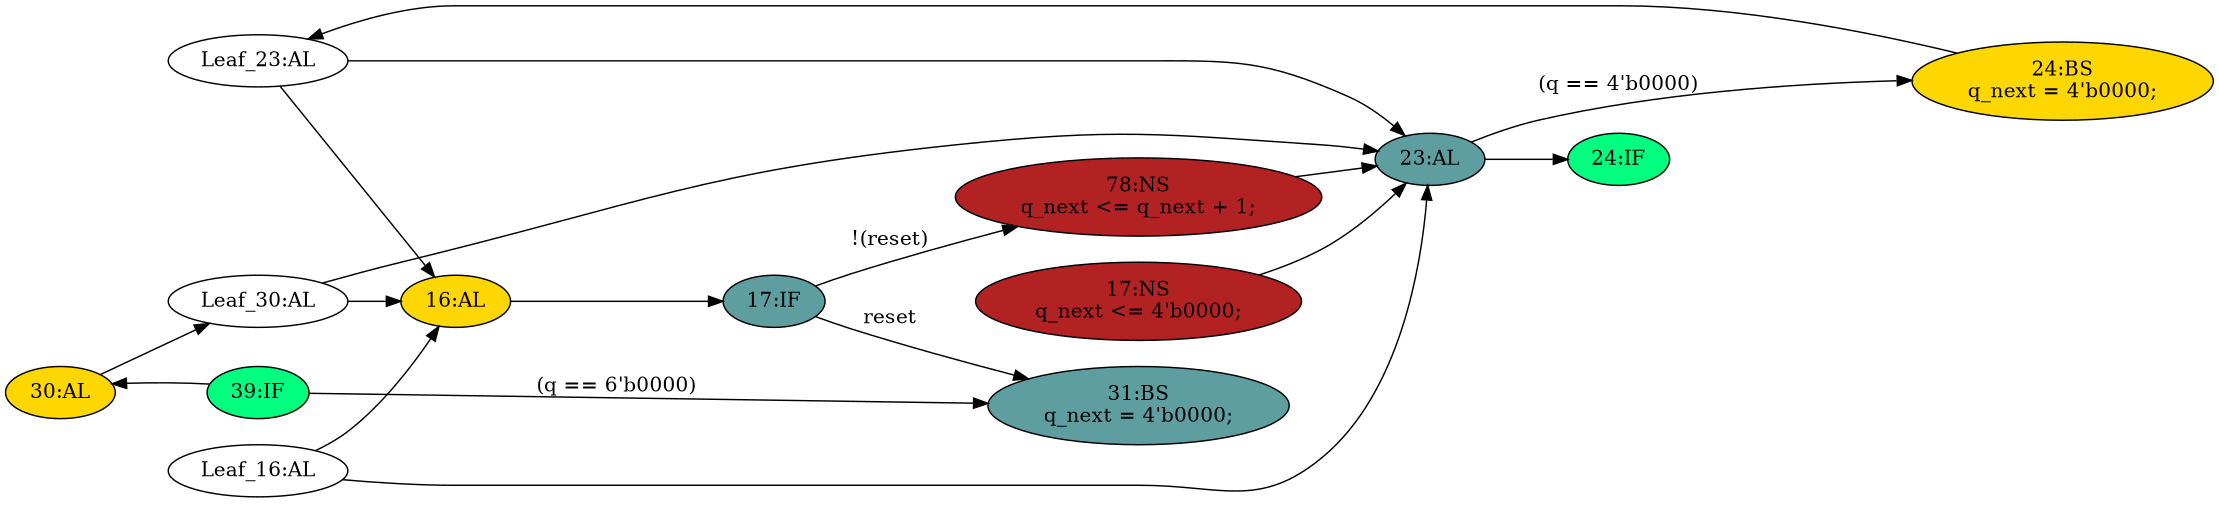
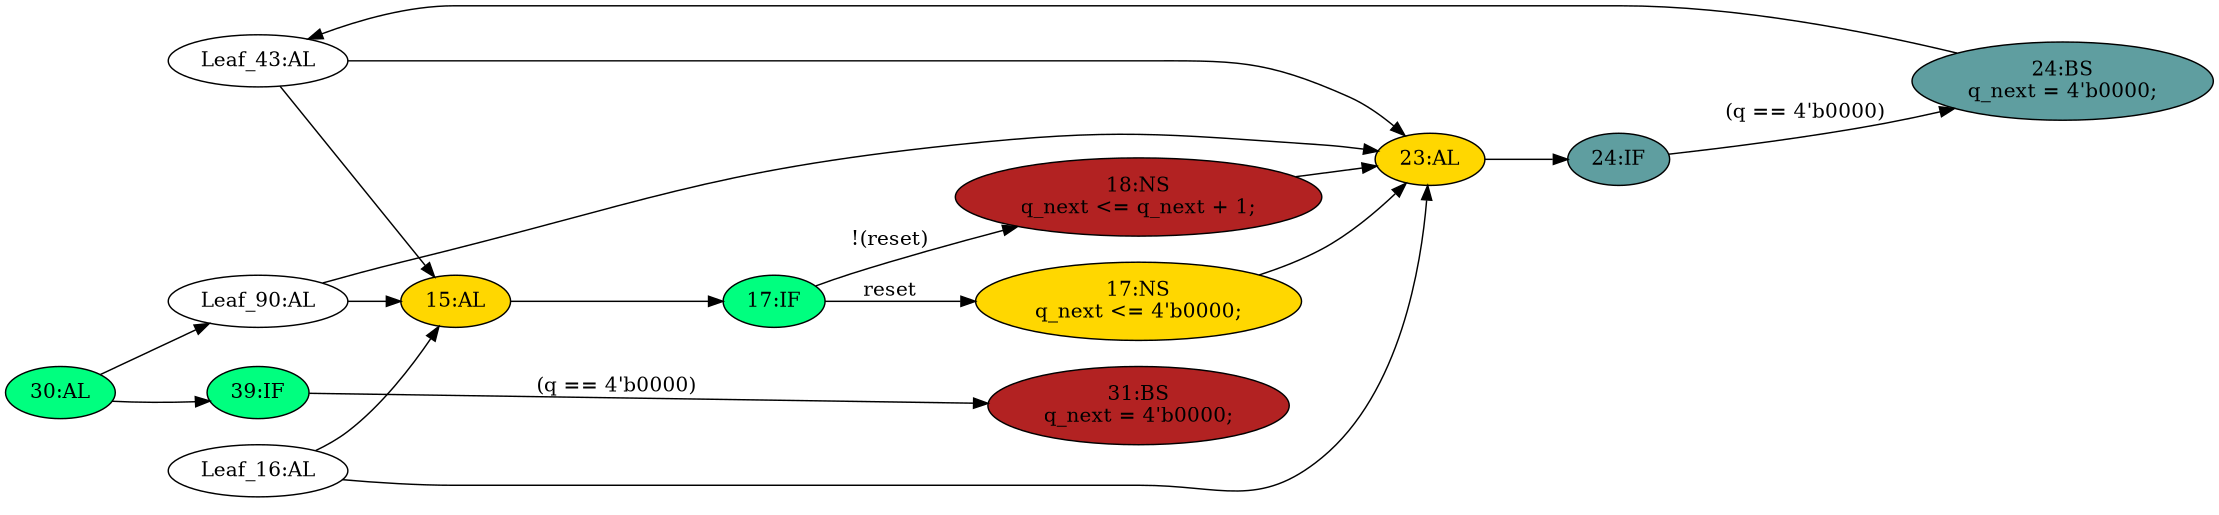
node "Leaf_23:AL": label "Leaf_23:AL" -> "Leaf_43:AL"
node "24:BS q_next = 4'b0000;": fillcolor gold -> cadetblue
edge "23:AL" -> "24:BS q_next = 4'b0000;": now "24:IF" -> "24:BS q_next = 4'b0000;"
node "23:AL": fillcolor cadetblue -> gold
node "24:IF": fillcolor springgreen -> cadetblue
node "78:NS q_next <= q_next + 1;": label "78:NS q_next <= q_next + 1;" -> "18:NS q_next <= q_next + 1;"
node "Leaf_30:AL": label "Leaf_30:AL" -> "Leaf_90:AL"
node "16:AL": label "16:AL" -> "15:AL"
node "17:IF": fillcolor cadetblue -> springgreen
node "17:NS q_next <= 4'b0000;": fillcolor firebrick -> gold
edge "17:IF" -> "31:BS q_next = 4'b0000;": now "17:IF" -> "17:NS q_next <= 4'b0000;"
edge "39:IF" -> "30:AL": reversed
edge "39:IF" -> "31:BS q_next = 4'b0000;": label "(q == 6'b0000)" -> "(q == 4'b0000)"
node "30:AL": fillcolor gold -> springgreen
node "31:BS q_next = 4'b0000;": fillcolor cadetblue -> firebrick
